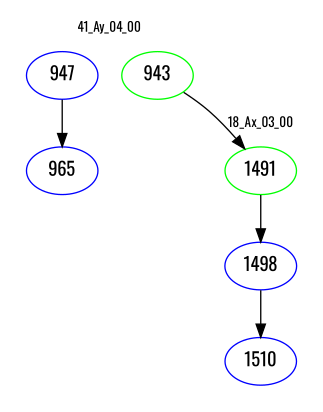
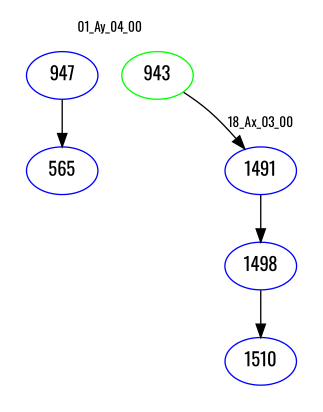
cluster "41_Ay_04_00": label "41_Ay_04_00" -> "01_Ay_04_00"
node "965": label "965" -> "565"
node "1491": color green -> blue
